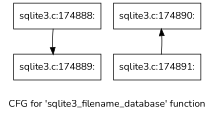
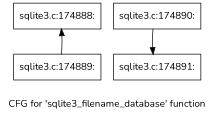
edge "sqlite3.c:174888:" -> "sqlite3.c:174889:": reversed
edge "sqlite3.c:174891:" -> "sqlite3.c:174890:": reversed
